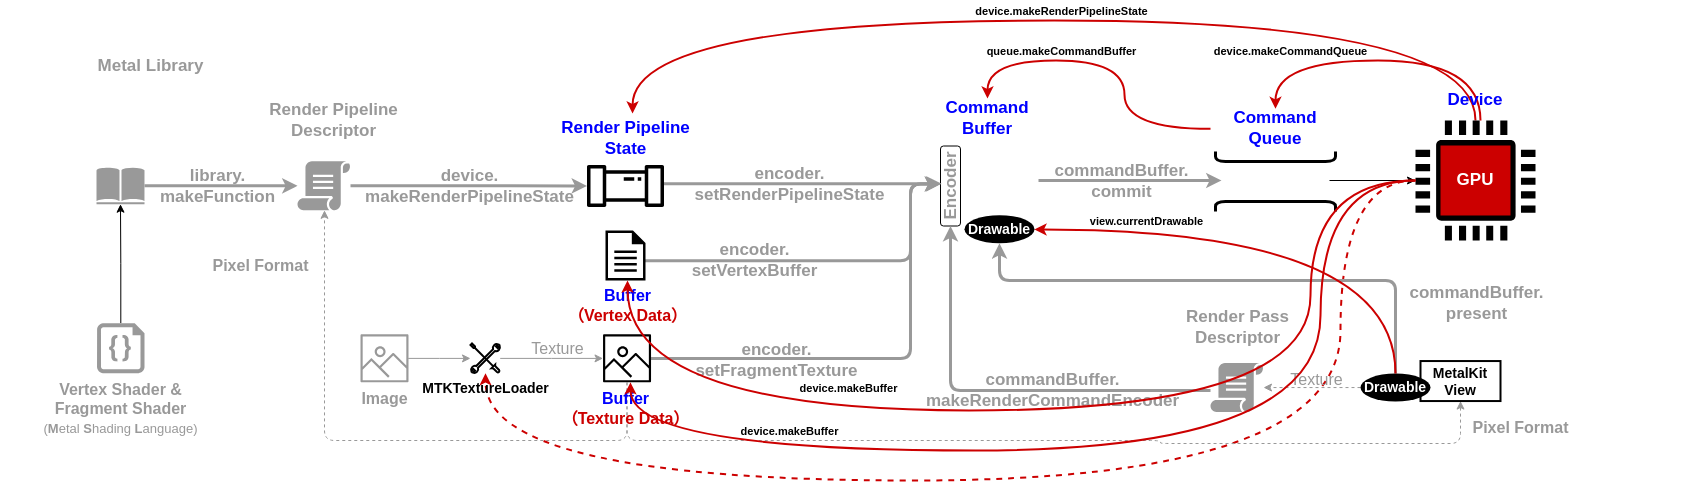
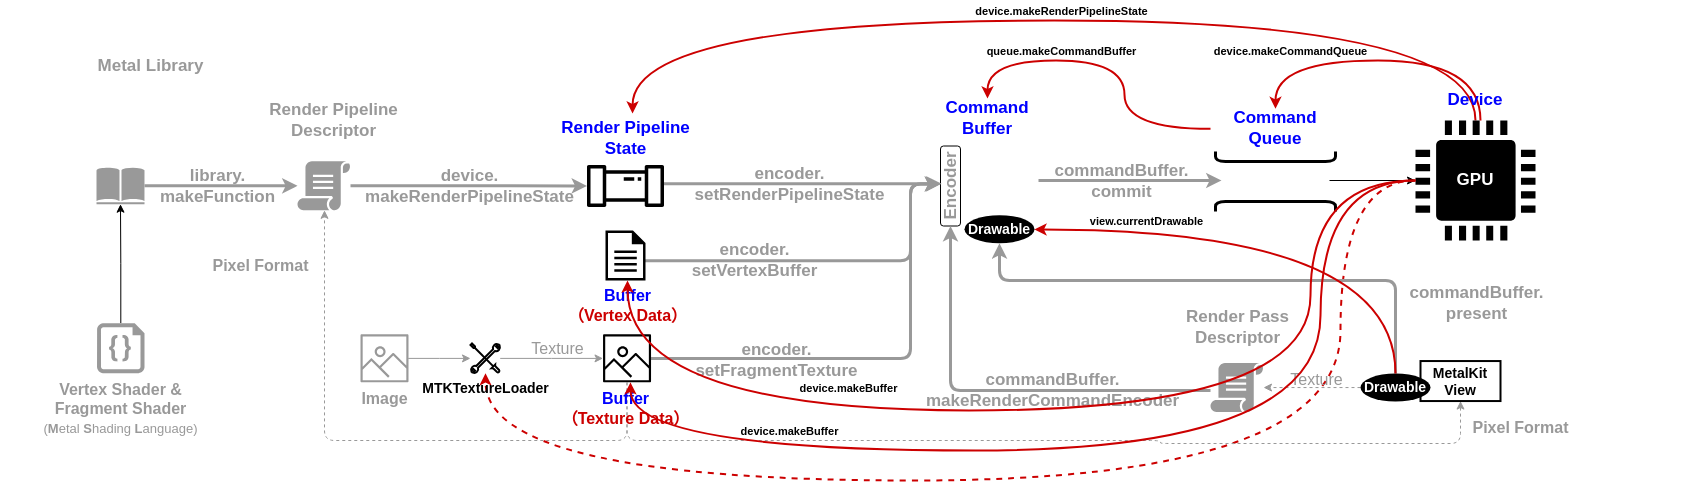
node "GPU": fillcolor #cc0000 -> #000000
